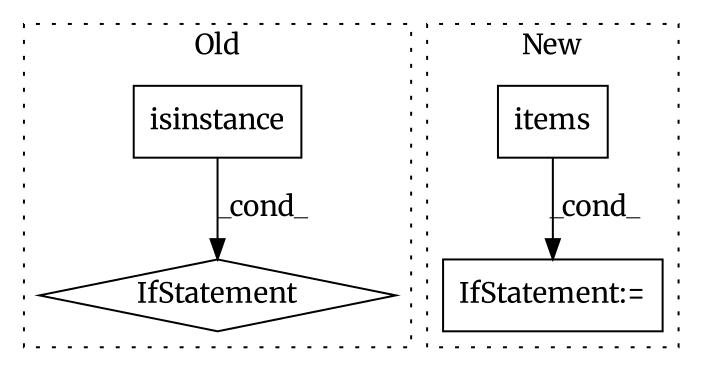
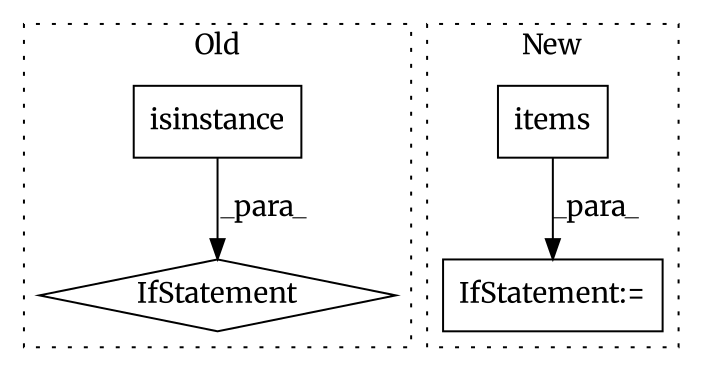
edge "isinstance" -> "IfStatement": label "_cond_" -> "_para_"
edge "items" -> "IfStatement:=": label "_cond_" -> "_para_"
